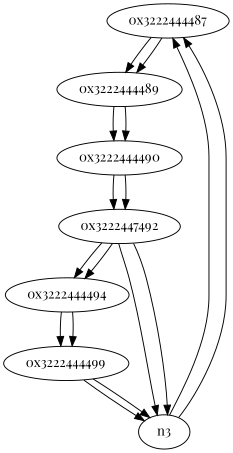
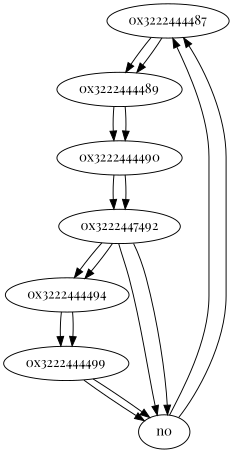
node "n3": label "n3" -> "n0"
